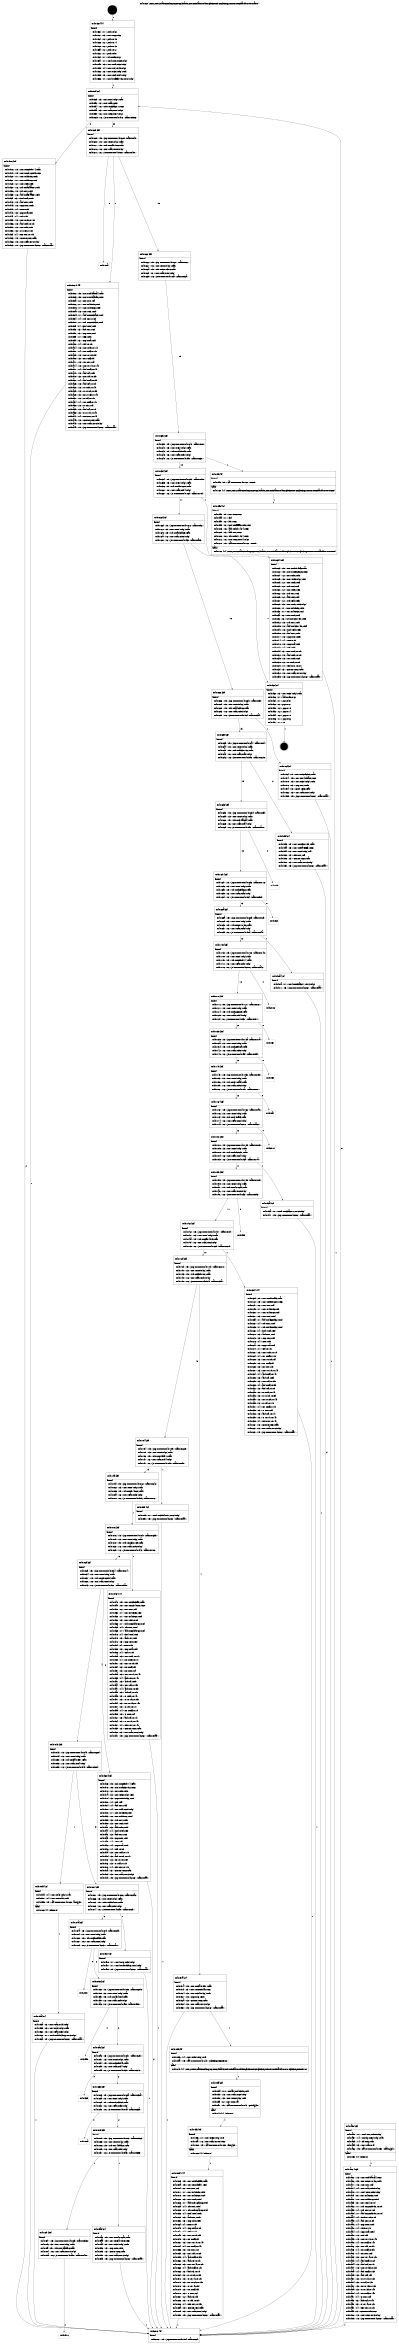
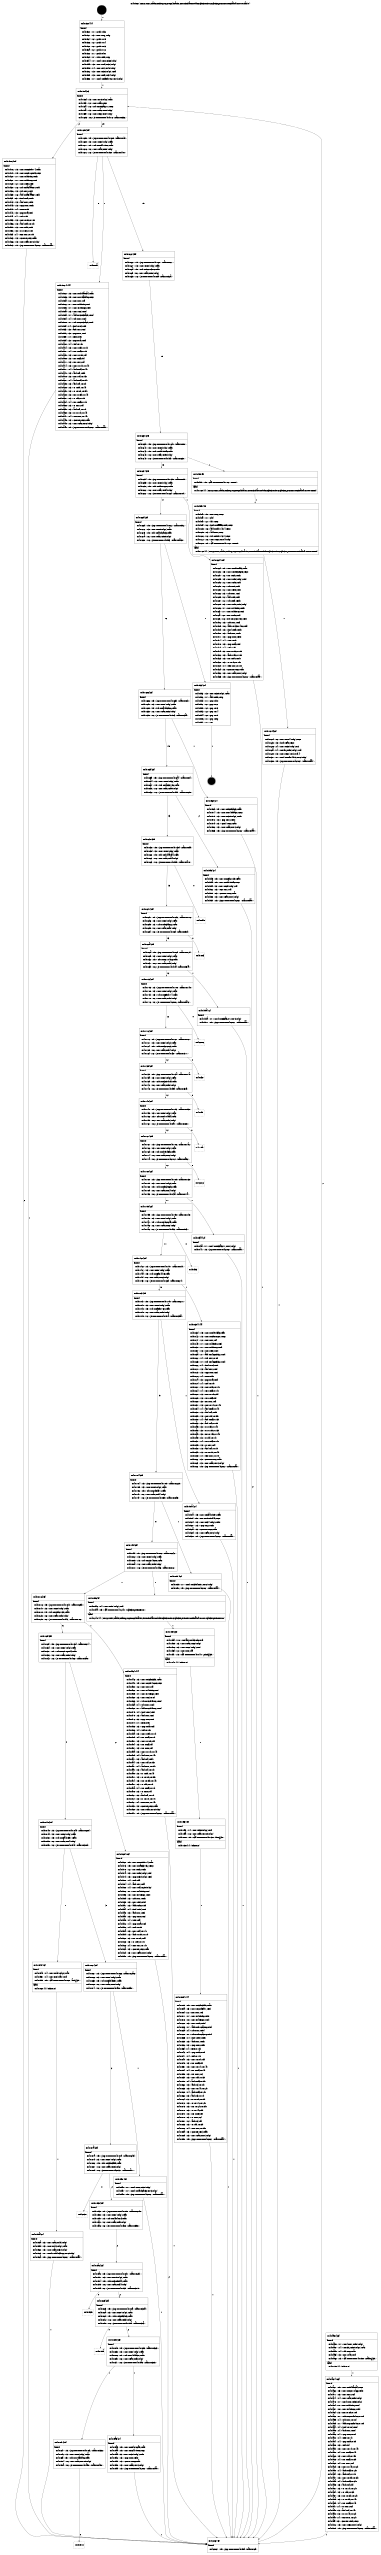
node "0x401c1d [32]": added
edge "0x40191a [27]" -> "0x401dd6 [9]": now "0x4017fd [25]" -> "0x401dd6 [9]"
node "0x401f58": removed
